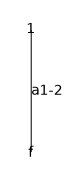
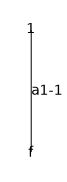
edge "1" -- "f": label "a1-2" -> "a1-1"
